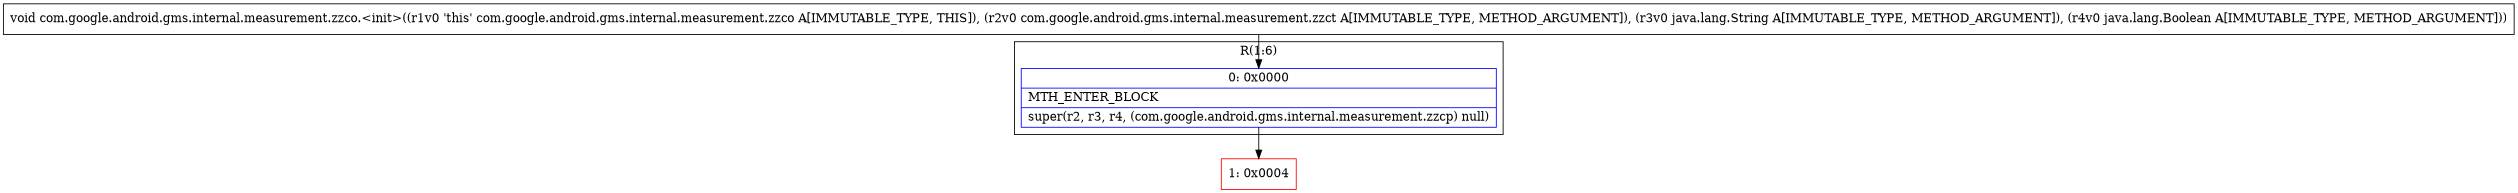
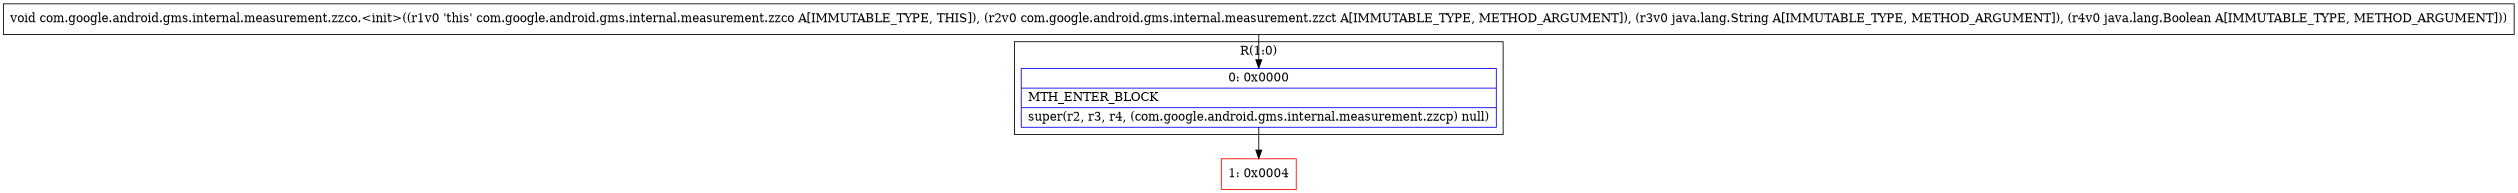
cluster "R(1:6)": label "R(1:6)" -> "R(1:0)"
